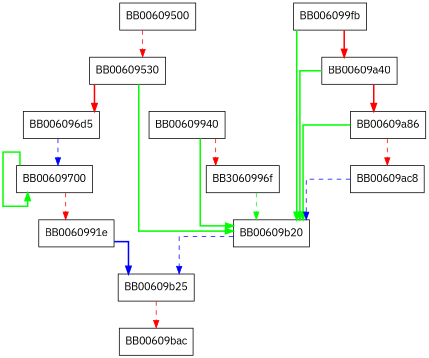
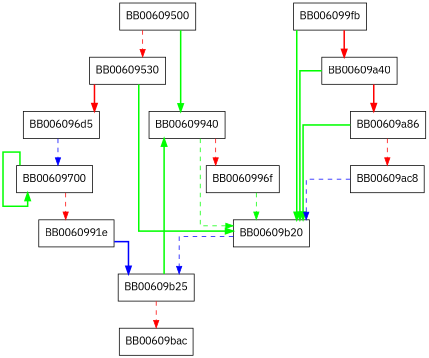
edge "BB00609500" -> "BB00609940": added
node "BB3060996f": label "BB3060996f" -> "BB0060996f"
edge "BB00609940" -> "BB00609b20": style bold -> dashed
edge "BB00609b25" -> "BB00609940": added
